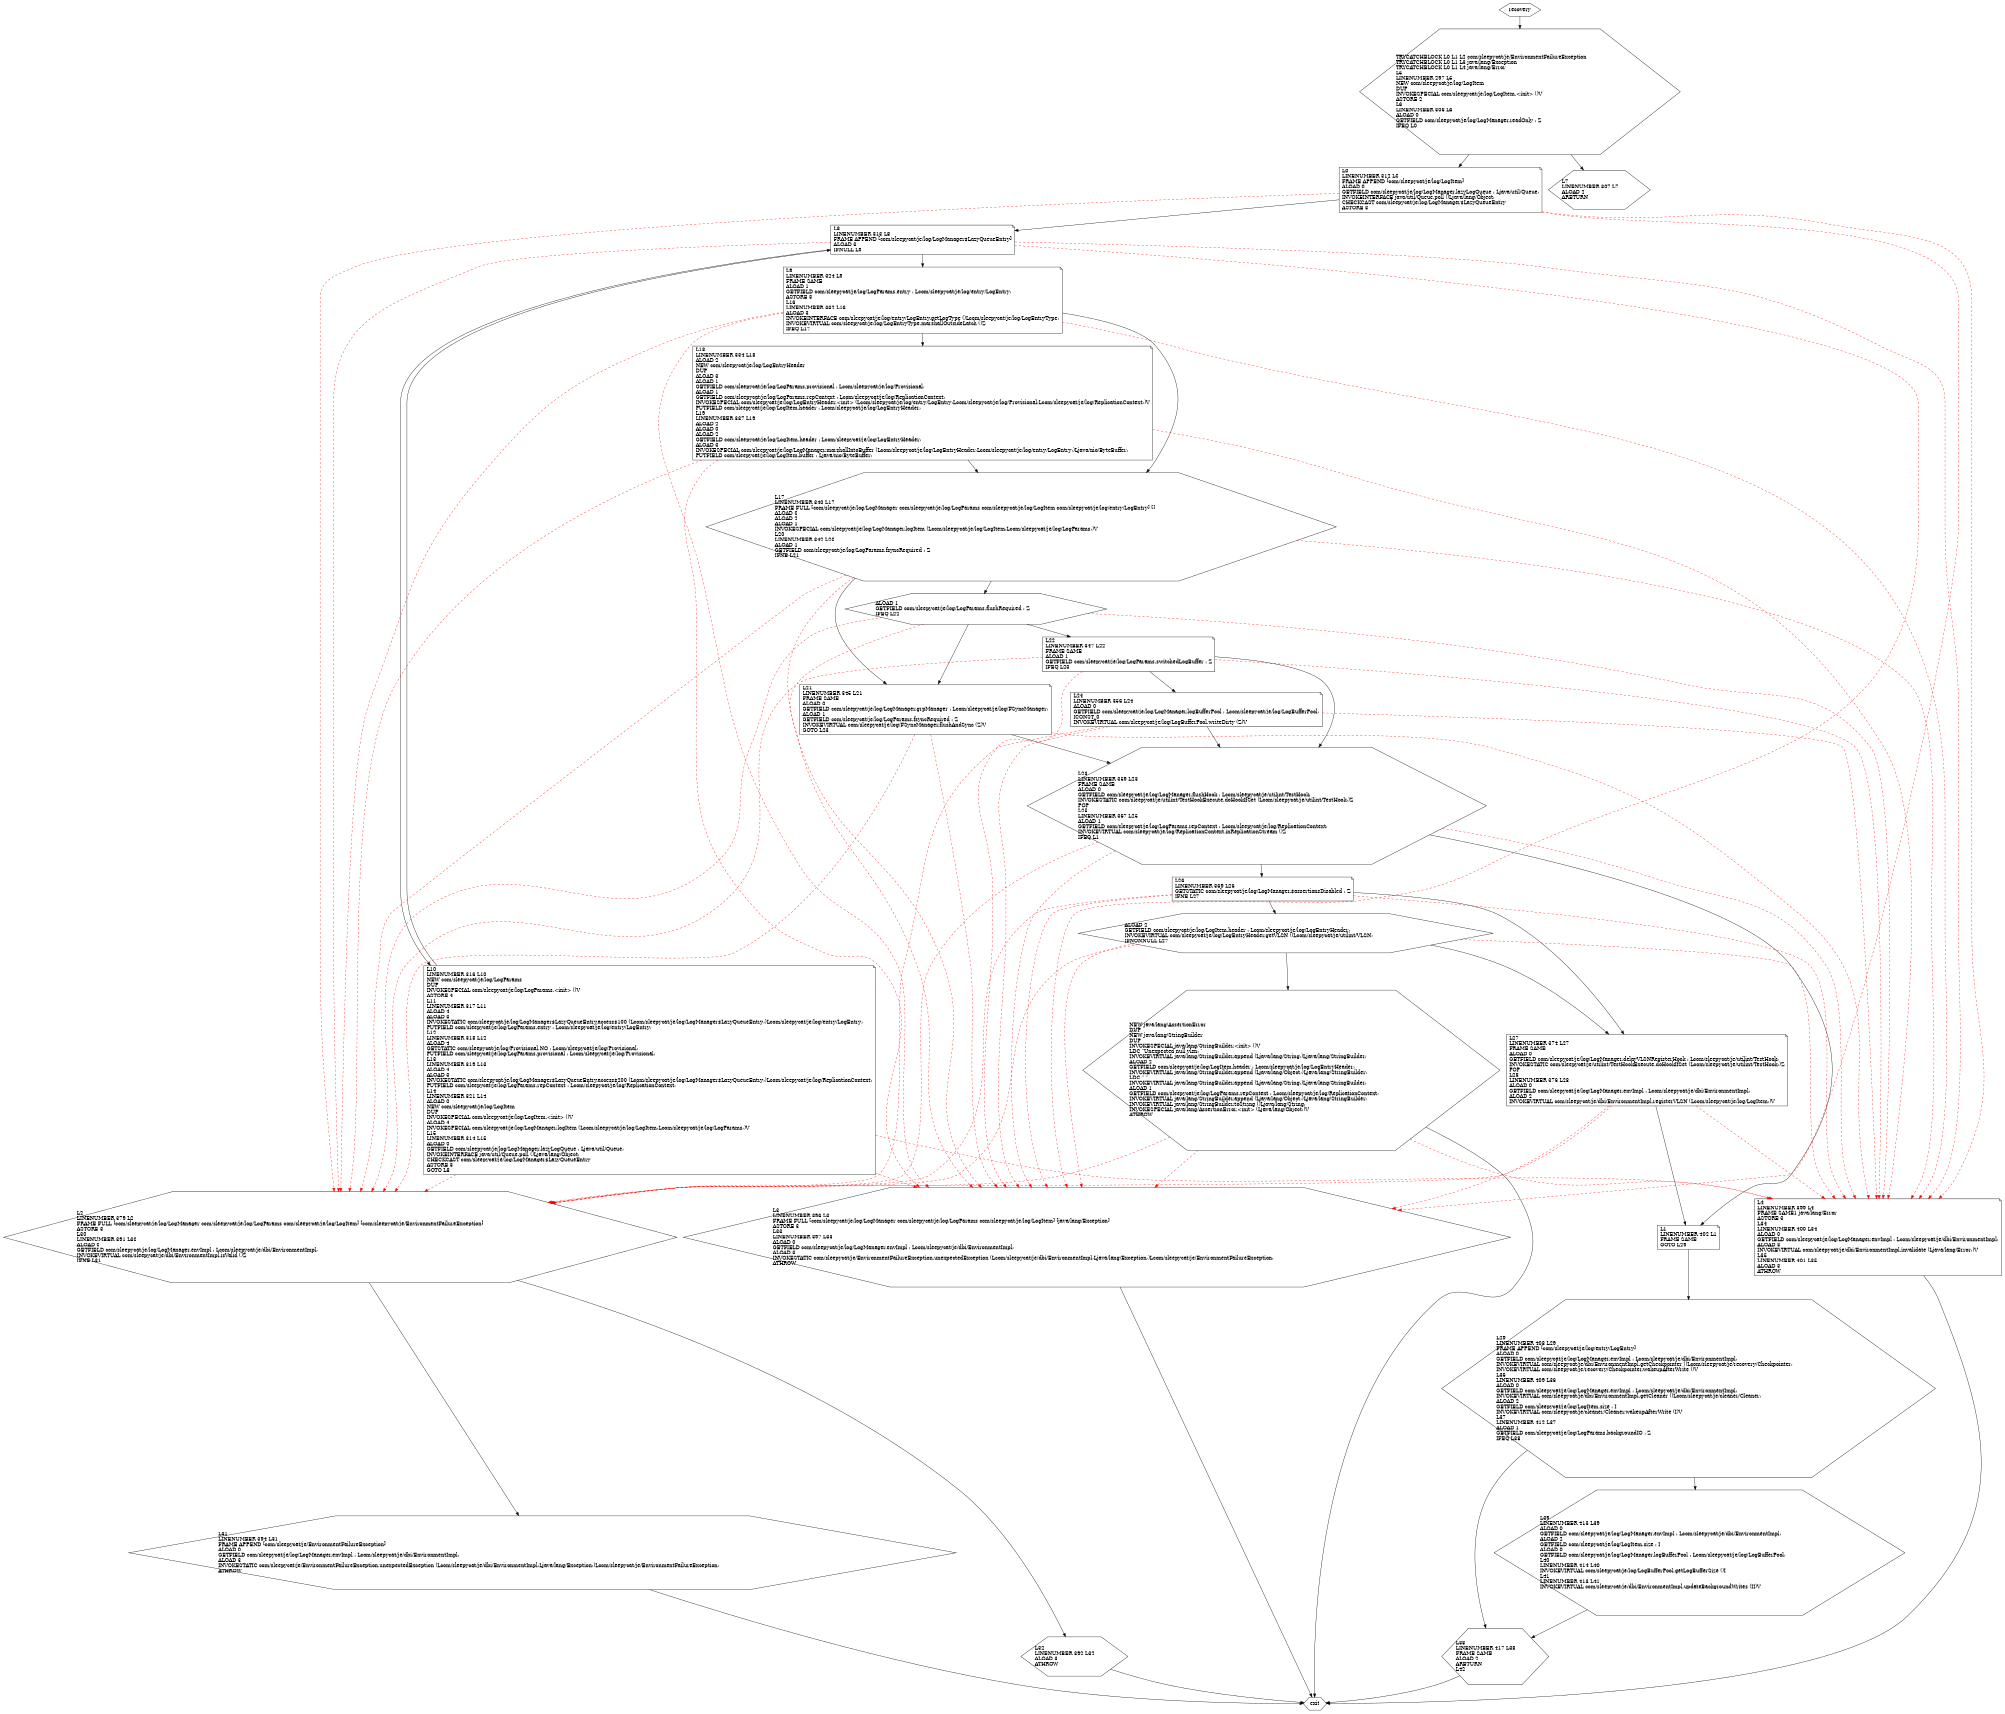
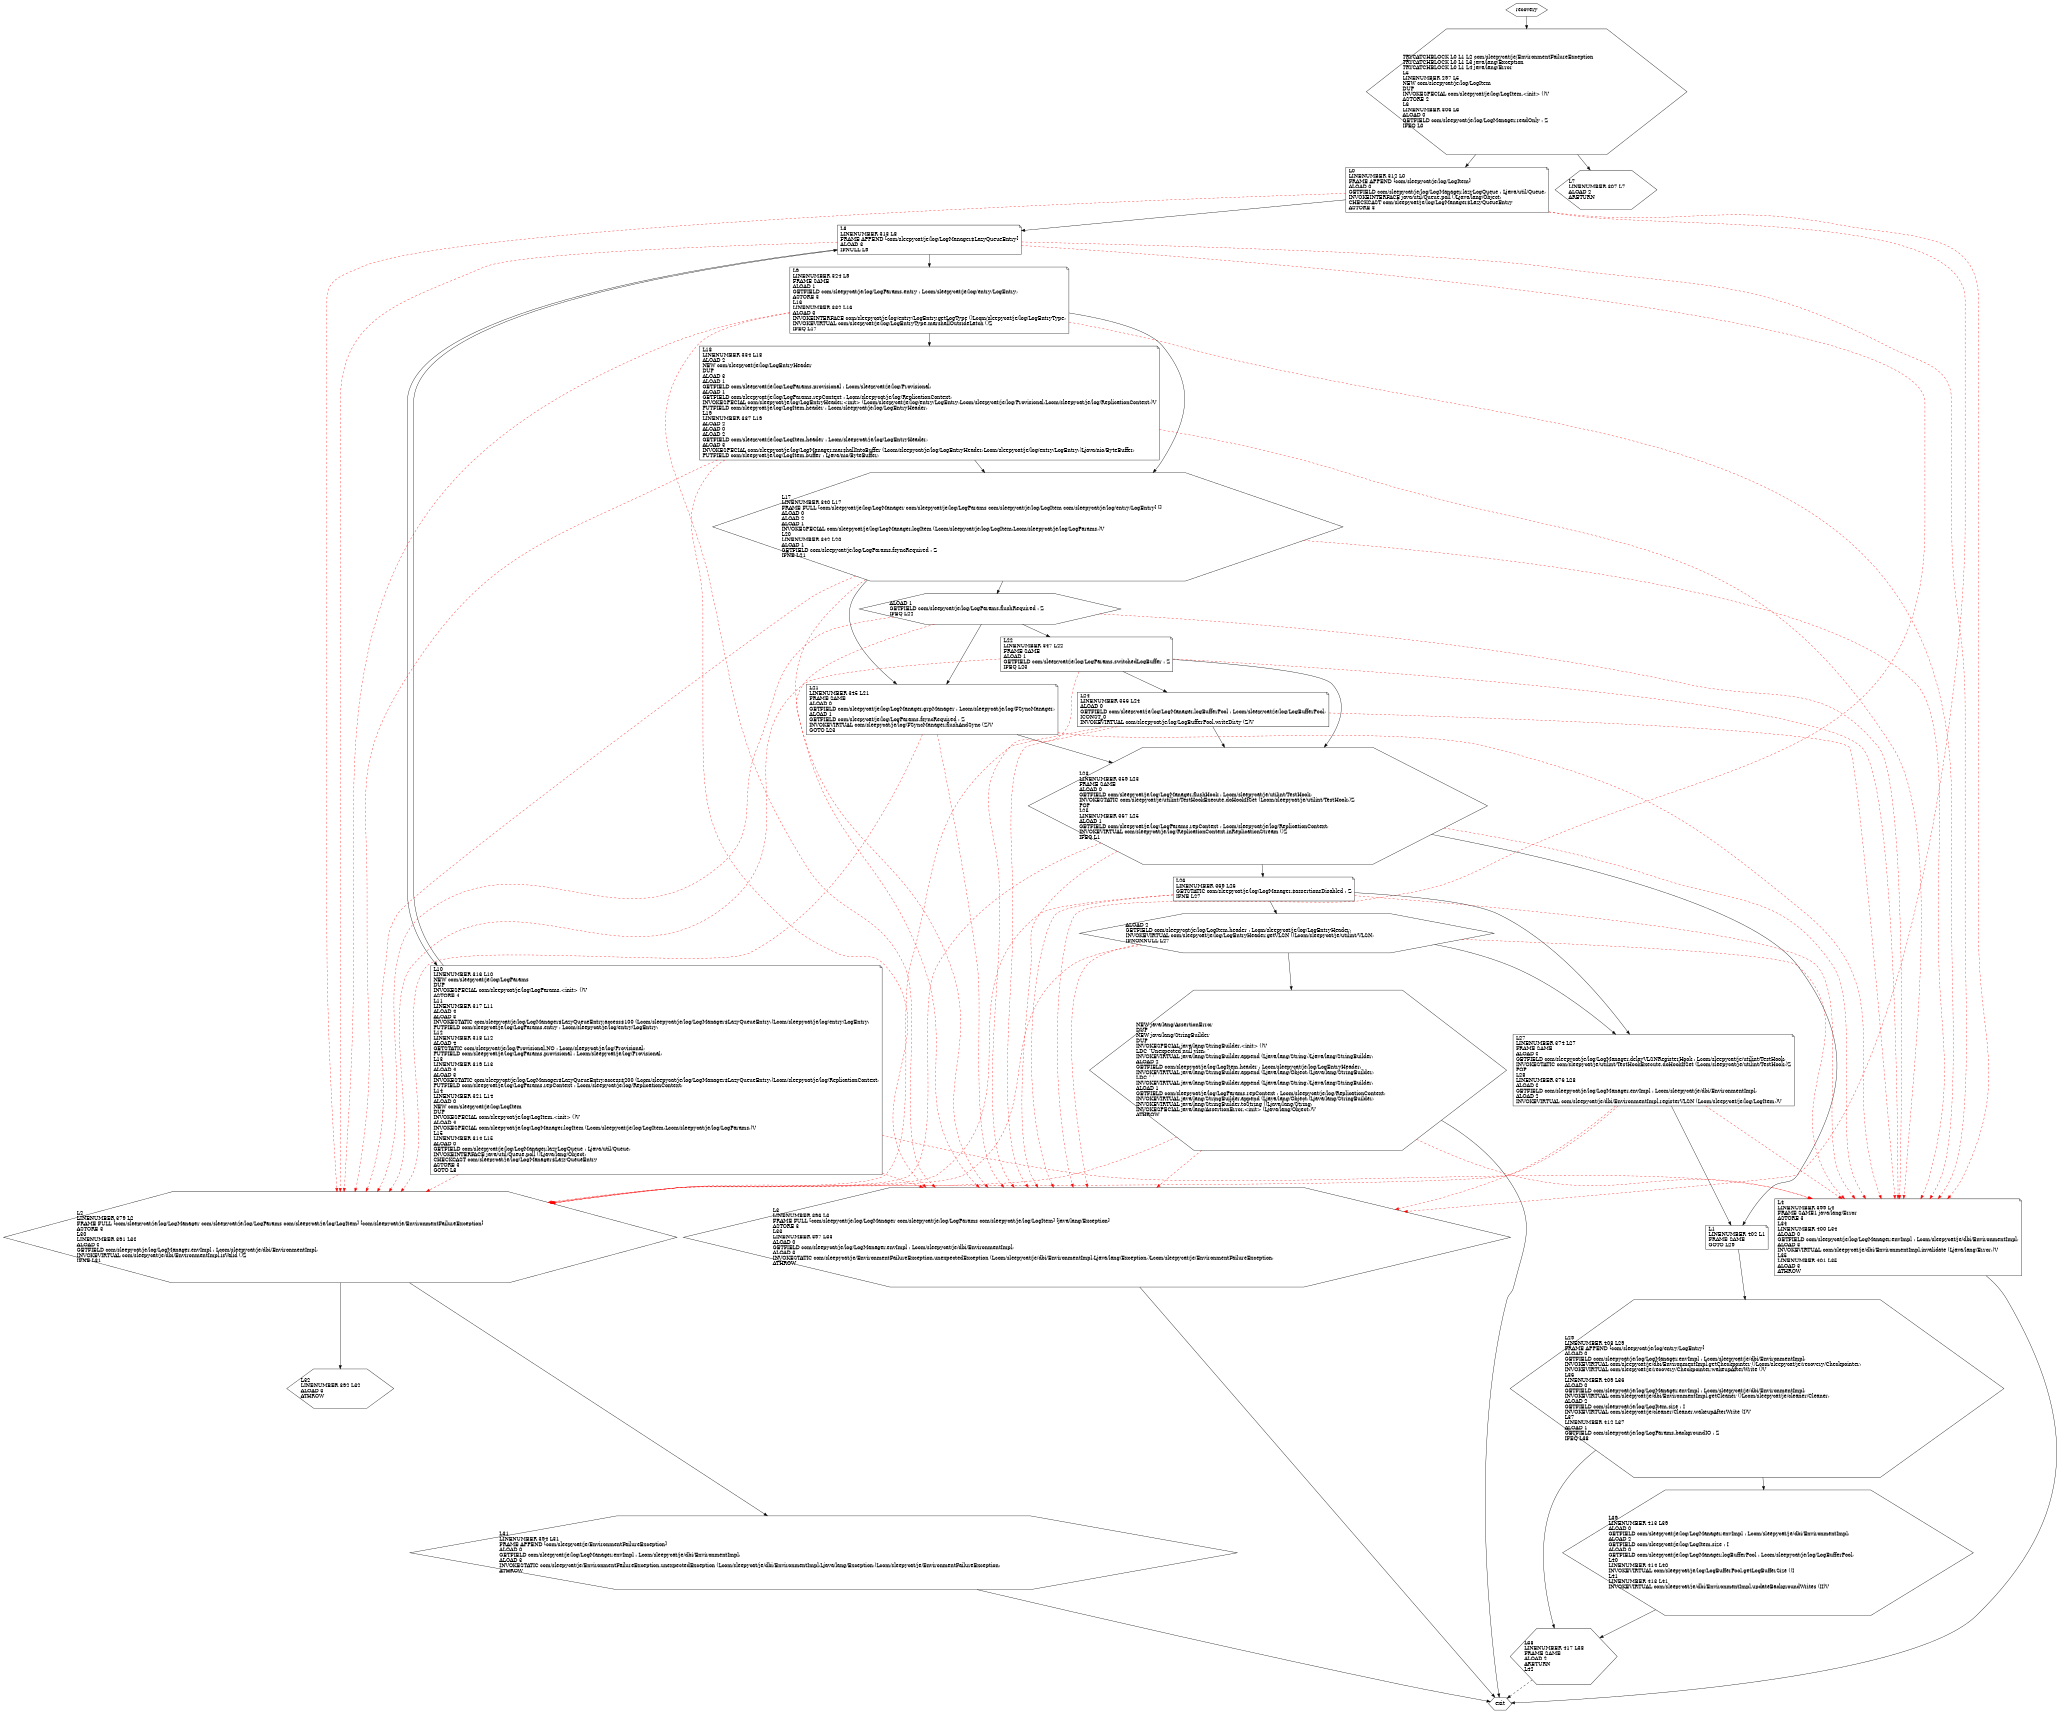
edge "L32 LINENUMBER 392 L32 ALOAD 3 ATHROW" -> "exit": removed
edge "L38 LINENUMBER 417 L38 FRAME SAME ALOAD 2 ARETURN L42" -> "exit": style solid -> dashed
